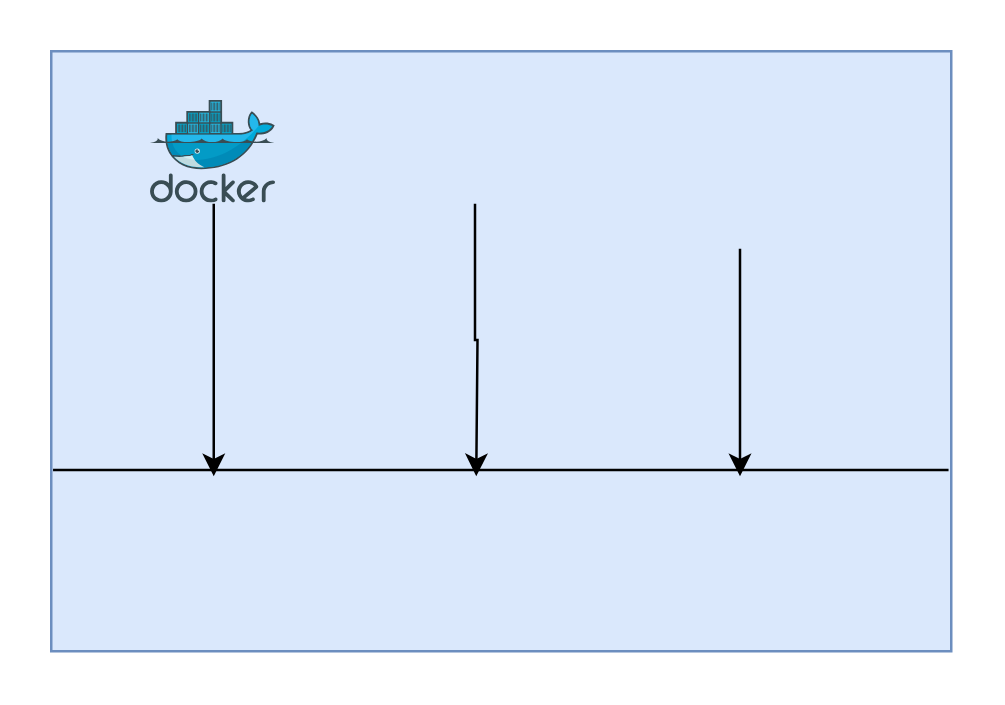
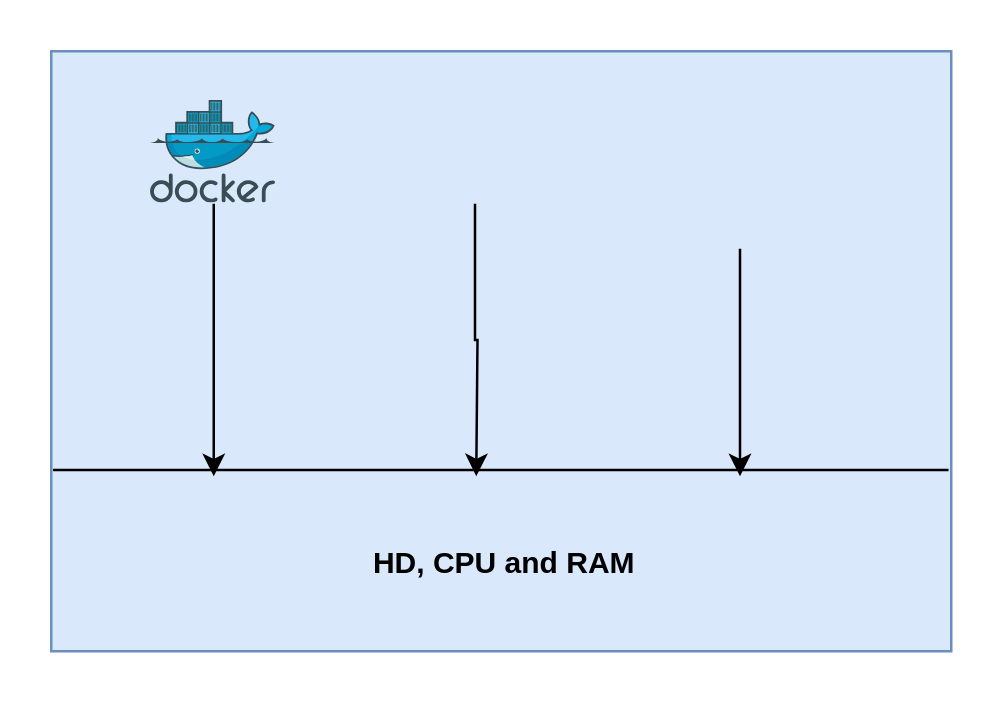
node "HD, CPU and RAM": added
